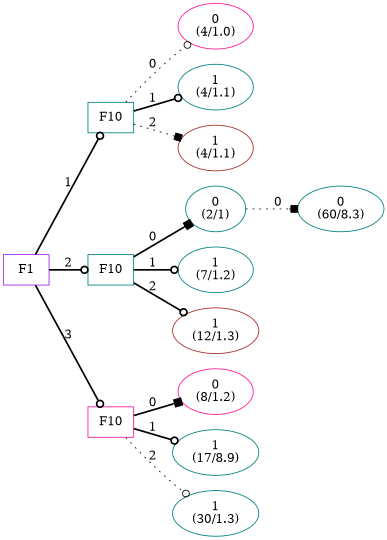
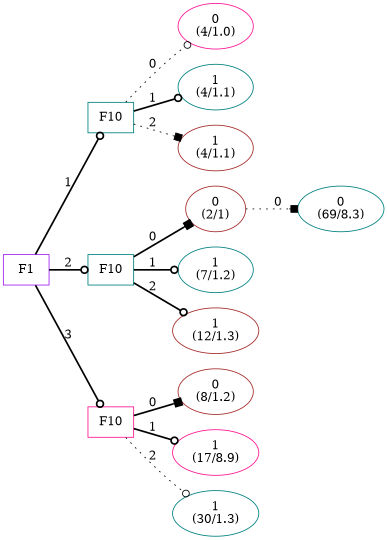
node "0 (2/1)": color teal -> brown
node "0 (60/8.3)": label "0 (60/8.3)" -> "0 (69/8.3)"
node "0 (8/1.2)": color deeppink -> brown
node "1 (17/8.9)": color teal -> deeppink
